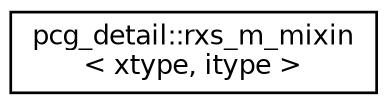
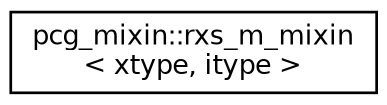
node "pcg_detail::rxs_m_mixin < xtype, itype >": label "pcg_detail::rxs_m_mixin < xtype, itype >" -> "pcg_mixin::rxs_m_mixin < xtype, itype >"
